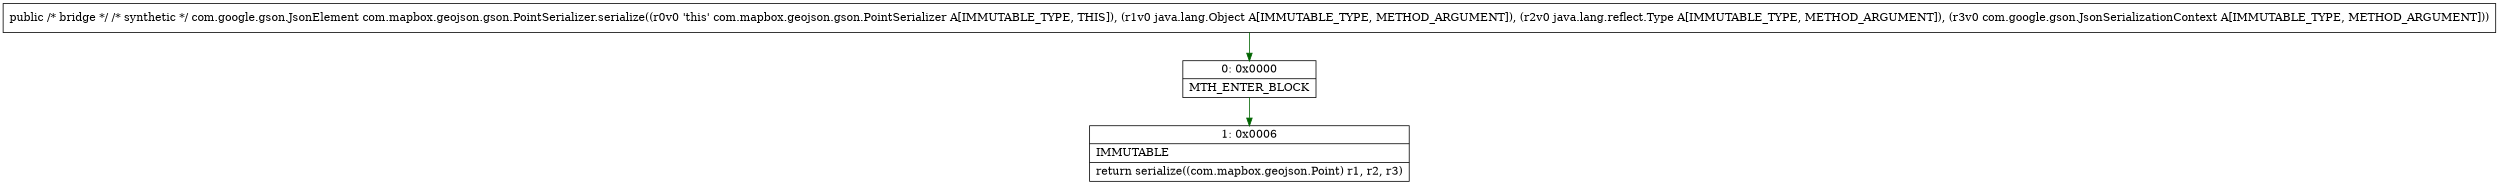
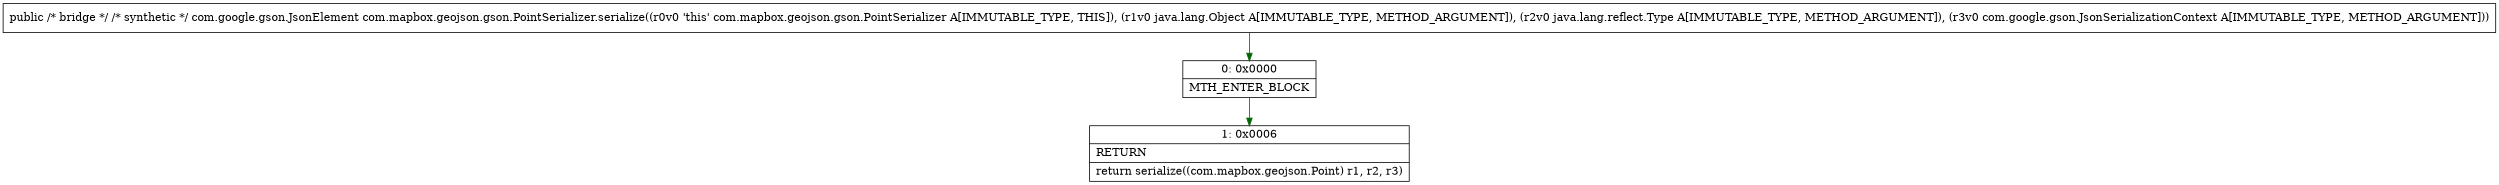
node "1: 0x0006": text "IMMUTABLE" -> "RETURN"
